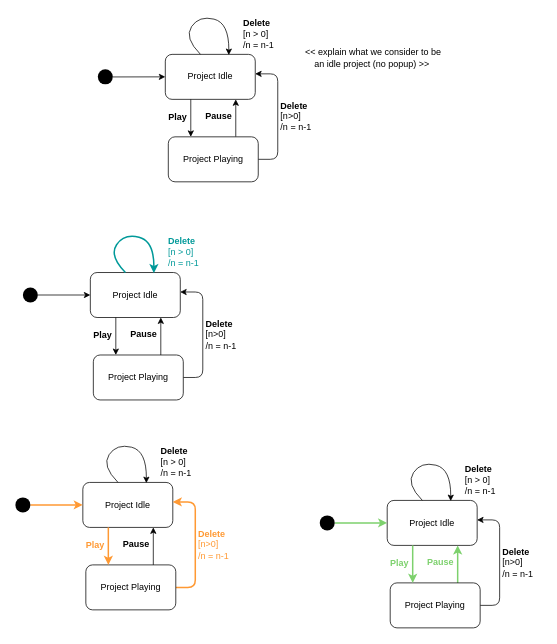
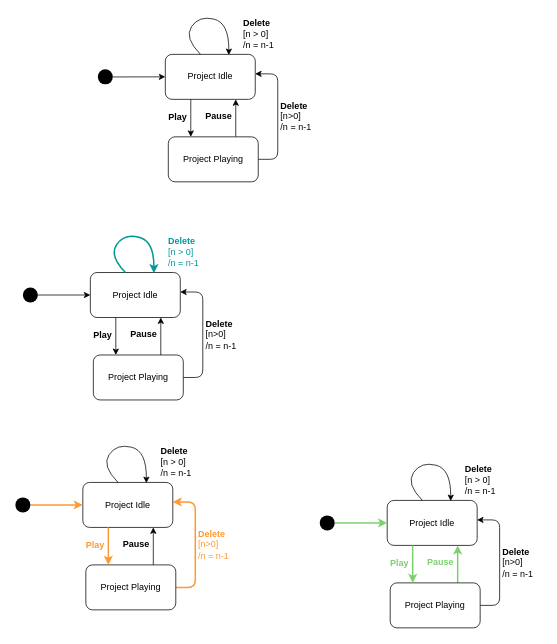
node "<< explain what we consider to be an idle project (no popup) >>": removed
